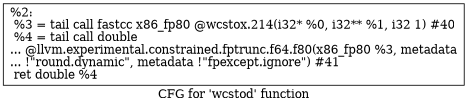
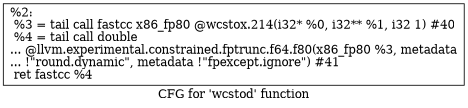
node "%2:": text "ret double %4" -> "ret fastcc %4"
